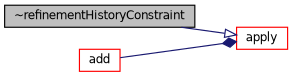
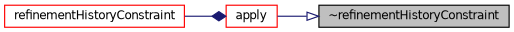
edge "~refinementHistoryConstraint" -> "apply": reversed
node "add": label "add" -> "refinementHistoryConstraint"
